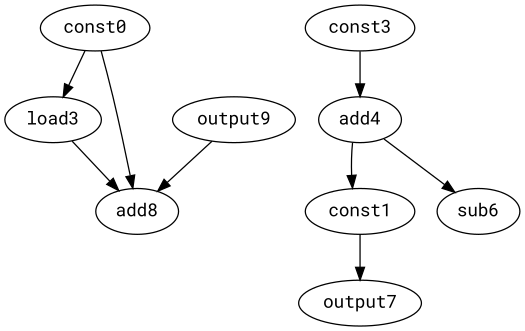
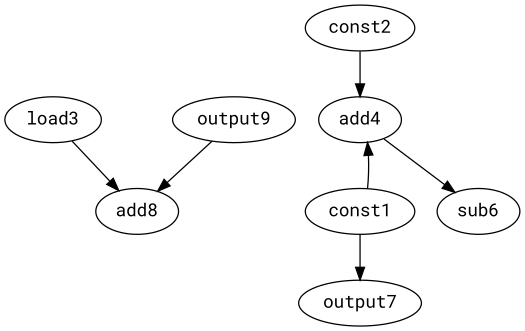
node "const0": removed
node "const3": label "const3" -> "const2"
edge "add4" -> "const1": reversed
